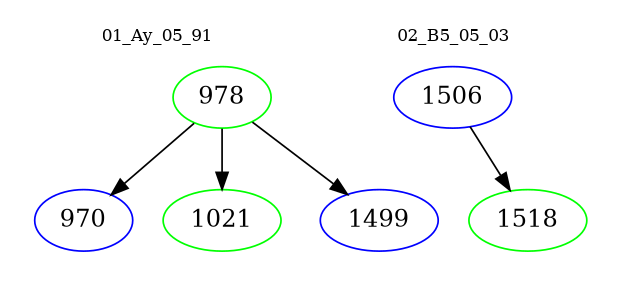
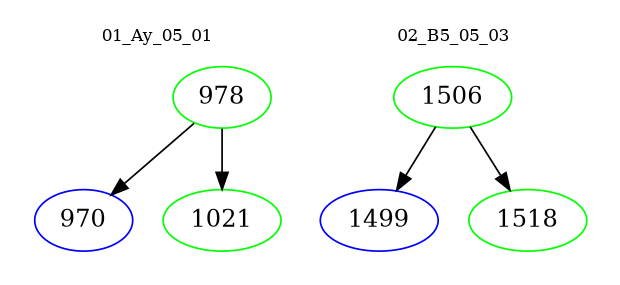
cluster "01_Ay_05_91": label "01_Ay_05_91" -> "01_Ay_05_01"
node "1506": color blue -> green
edge "978" -> "1499": now "1506" -> "1499"
